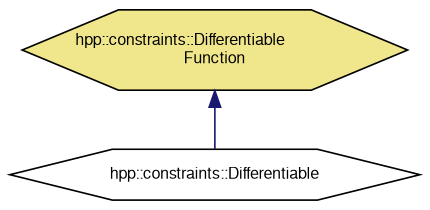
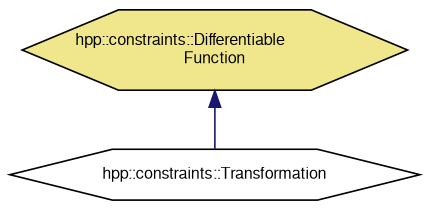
node "hpp::constraints::Differentiable": label "hpp::constraints::Differentiable" -> "hpp::constraints::Transformation"
